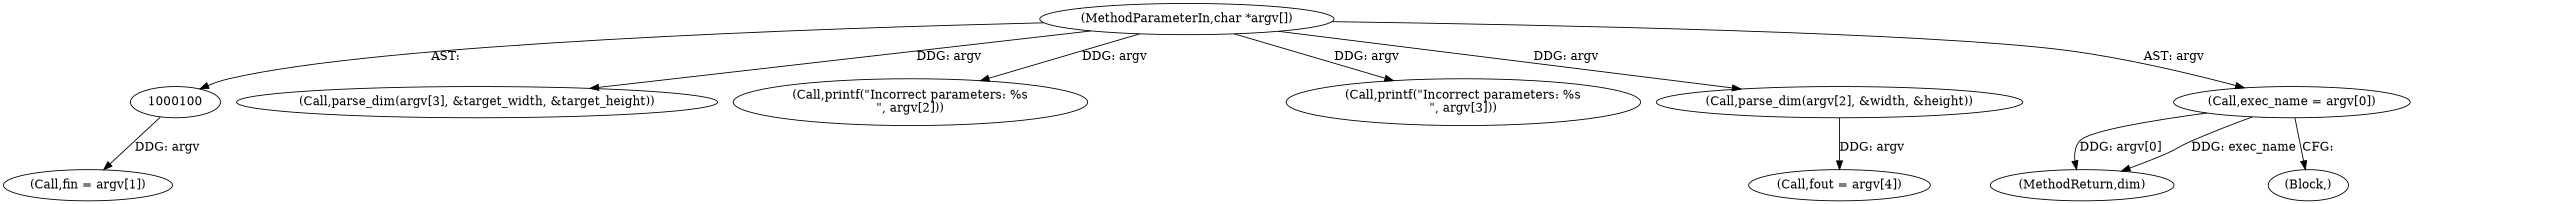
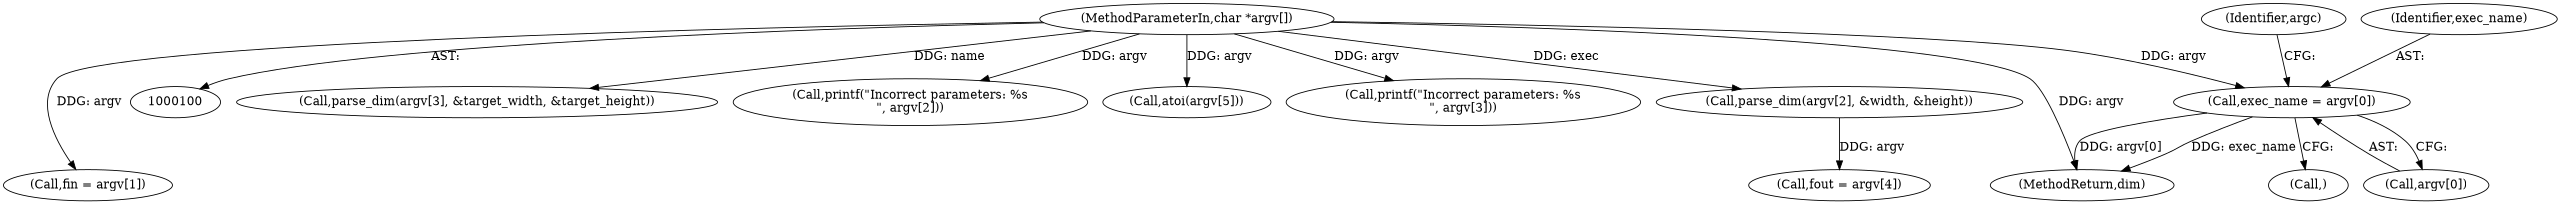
node "(Identifier,argc)": added
node "(Identifier,exec_name)": added
edge "(MethodParameterIn,char *argv[])" -> "(MethodReturn,dim)": added, label "DDG: argv"
edge "(MethodParameterIn,char *argv[])" -> "(Call,parse_dim(argv[3], &target_width, &target_height))": label "DDG: argv" -> "DDG: name"
edge "(MethodParameterIn,char *argv[])" -> "(Call,parse_dim(argv[2], &width, &height))": label "DDG: argv" -> "DDG: exec"
edge "(MethodParameterIn,char *argv[])" -> "(Call,exec_name = argv[0])": label "AST: argv" -> "DDG: argv"
node "(Call,atoi(argv[5]))": added
edge "1000100" -> "(Call,fin = argv[1])": now "(MethodParameterIn,char *argv[])" -> "(Call,fin = argv[1])"
node "(Block,)": label "(Block,)" -> "(Call,)"
node "(Call,argv[0])": added
